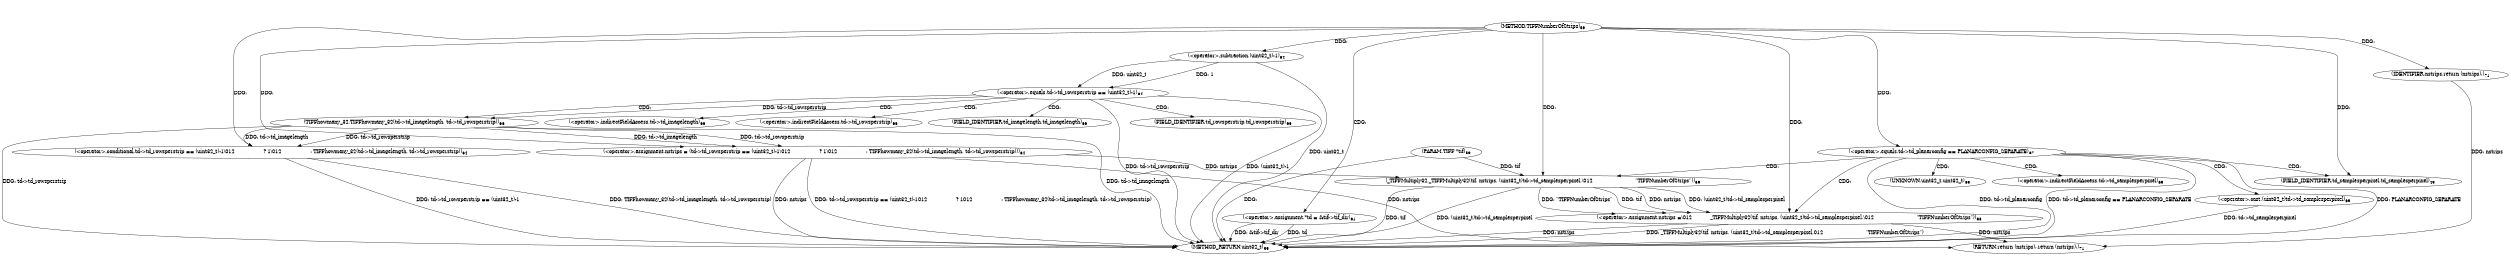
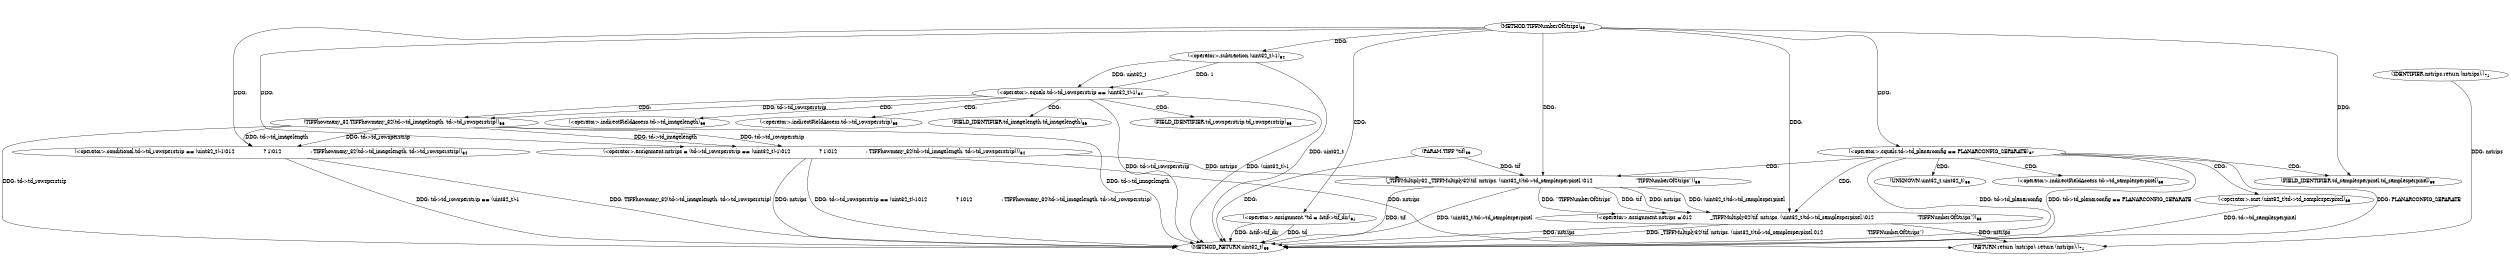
edge "(METHOD,TIFFNumberOfStrips)" -> "(IDENTIFIER,nstrips,return (nstrips);)": removed, label "DDG:"
node "(FIELD_IDENTIFIER,td_samplesperpixel,td_samplesperpixel)": text "49" -> "69"
